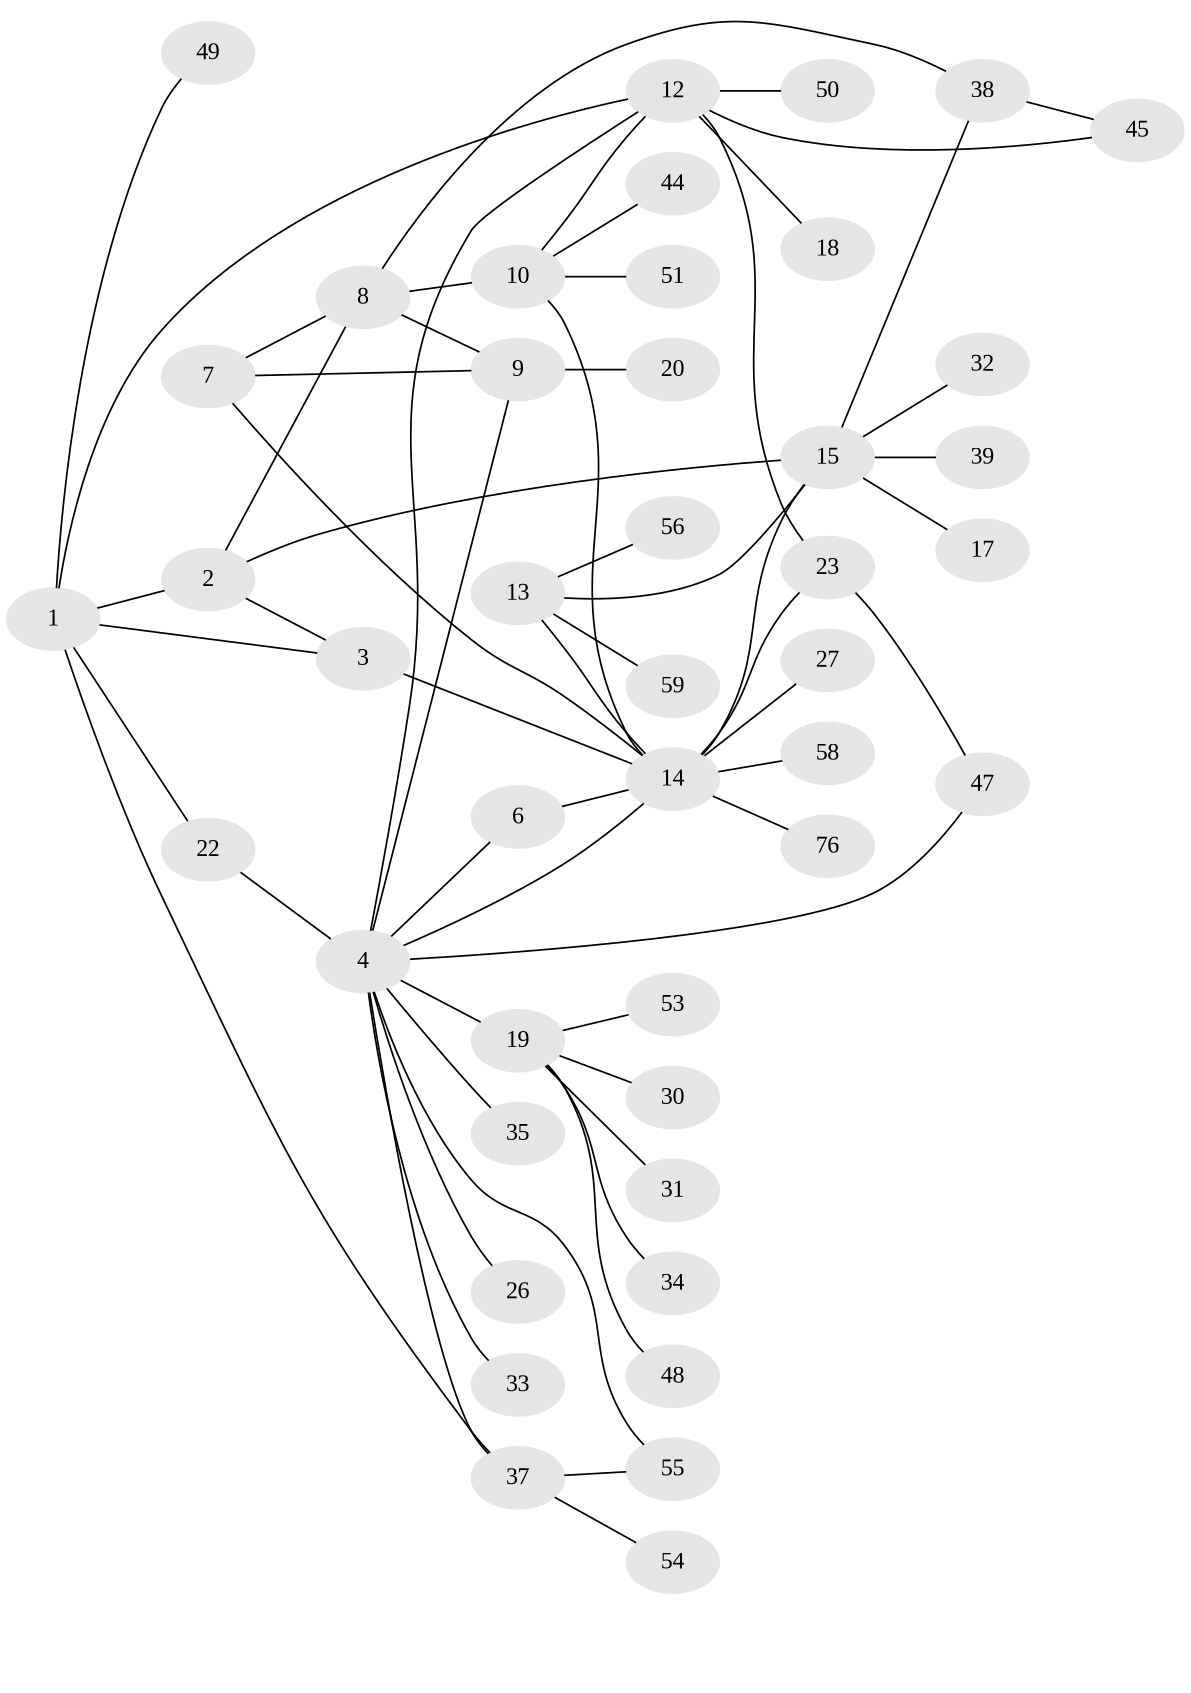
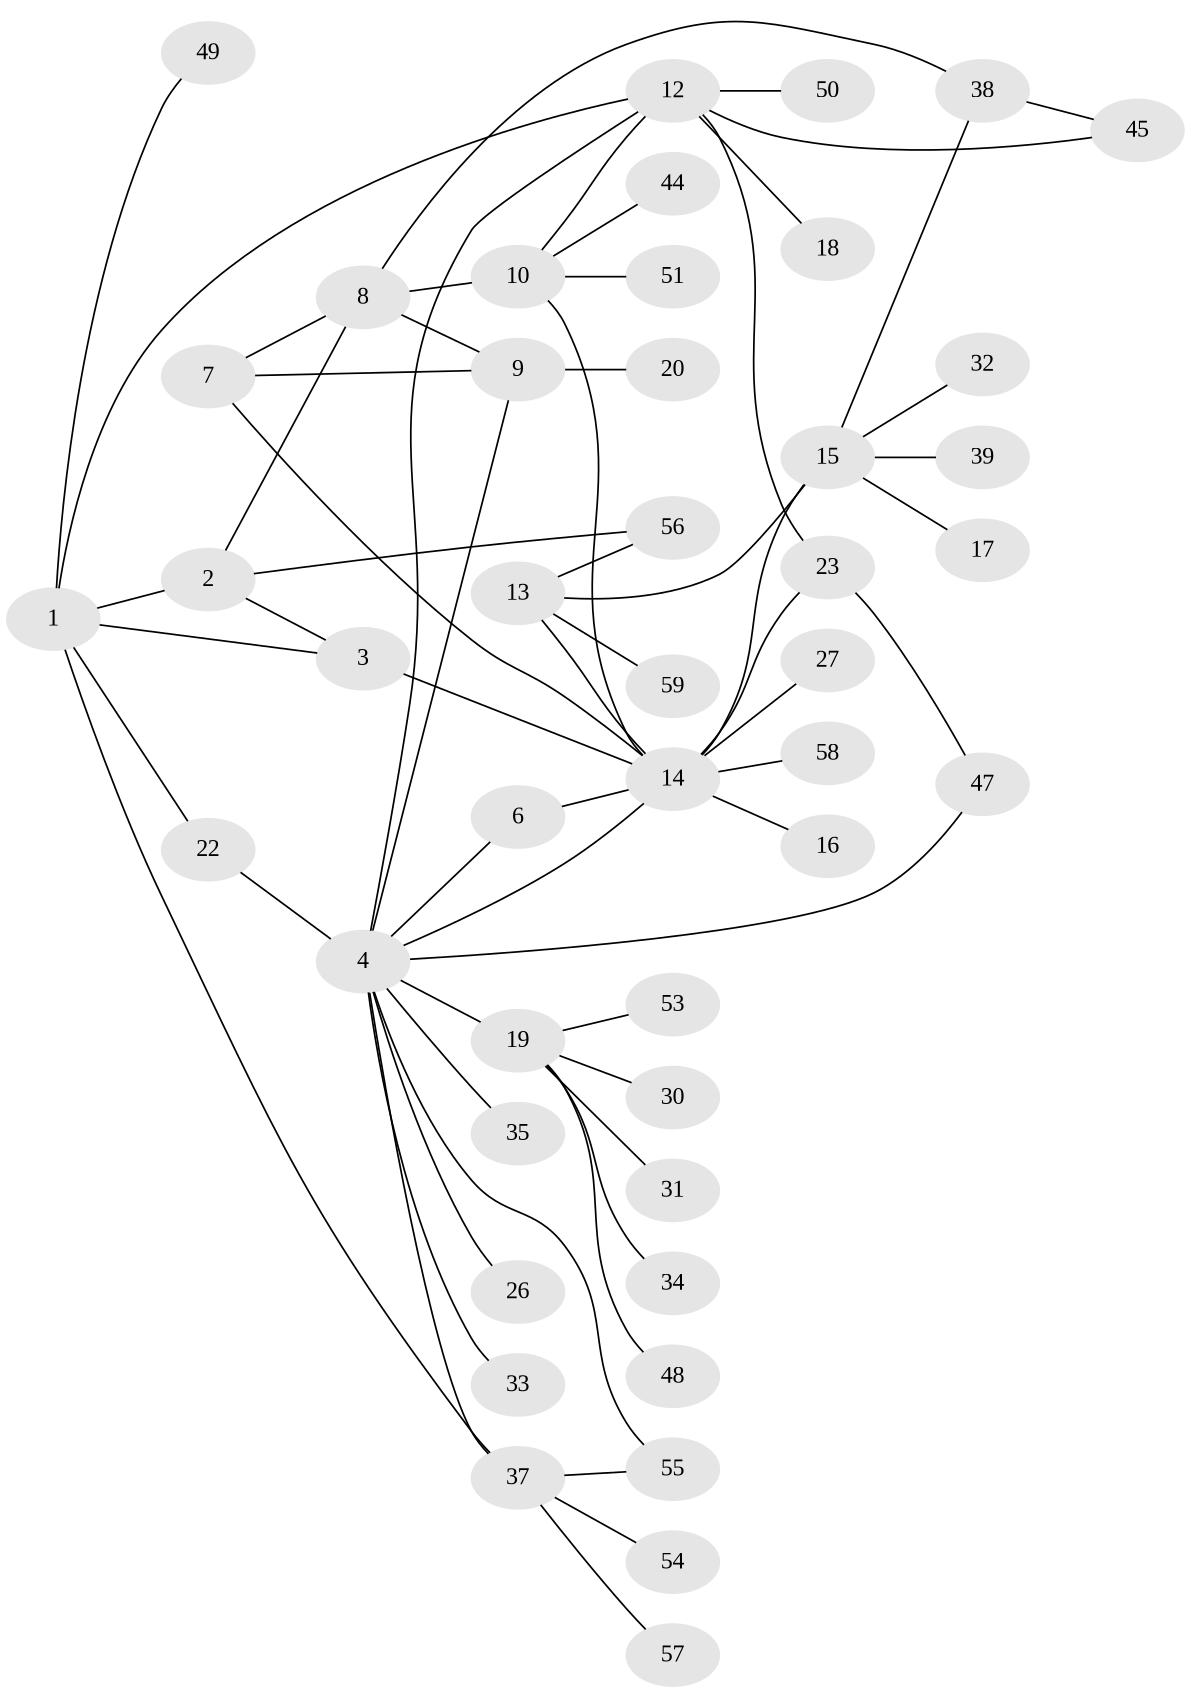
edge "15" -- "2": now "56" -- "2"
node "76": label "76" -> "16"
node "57": added
